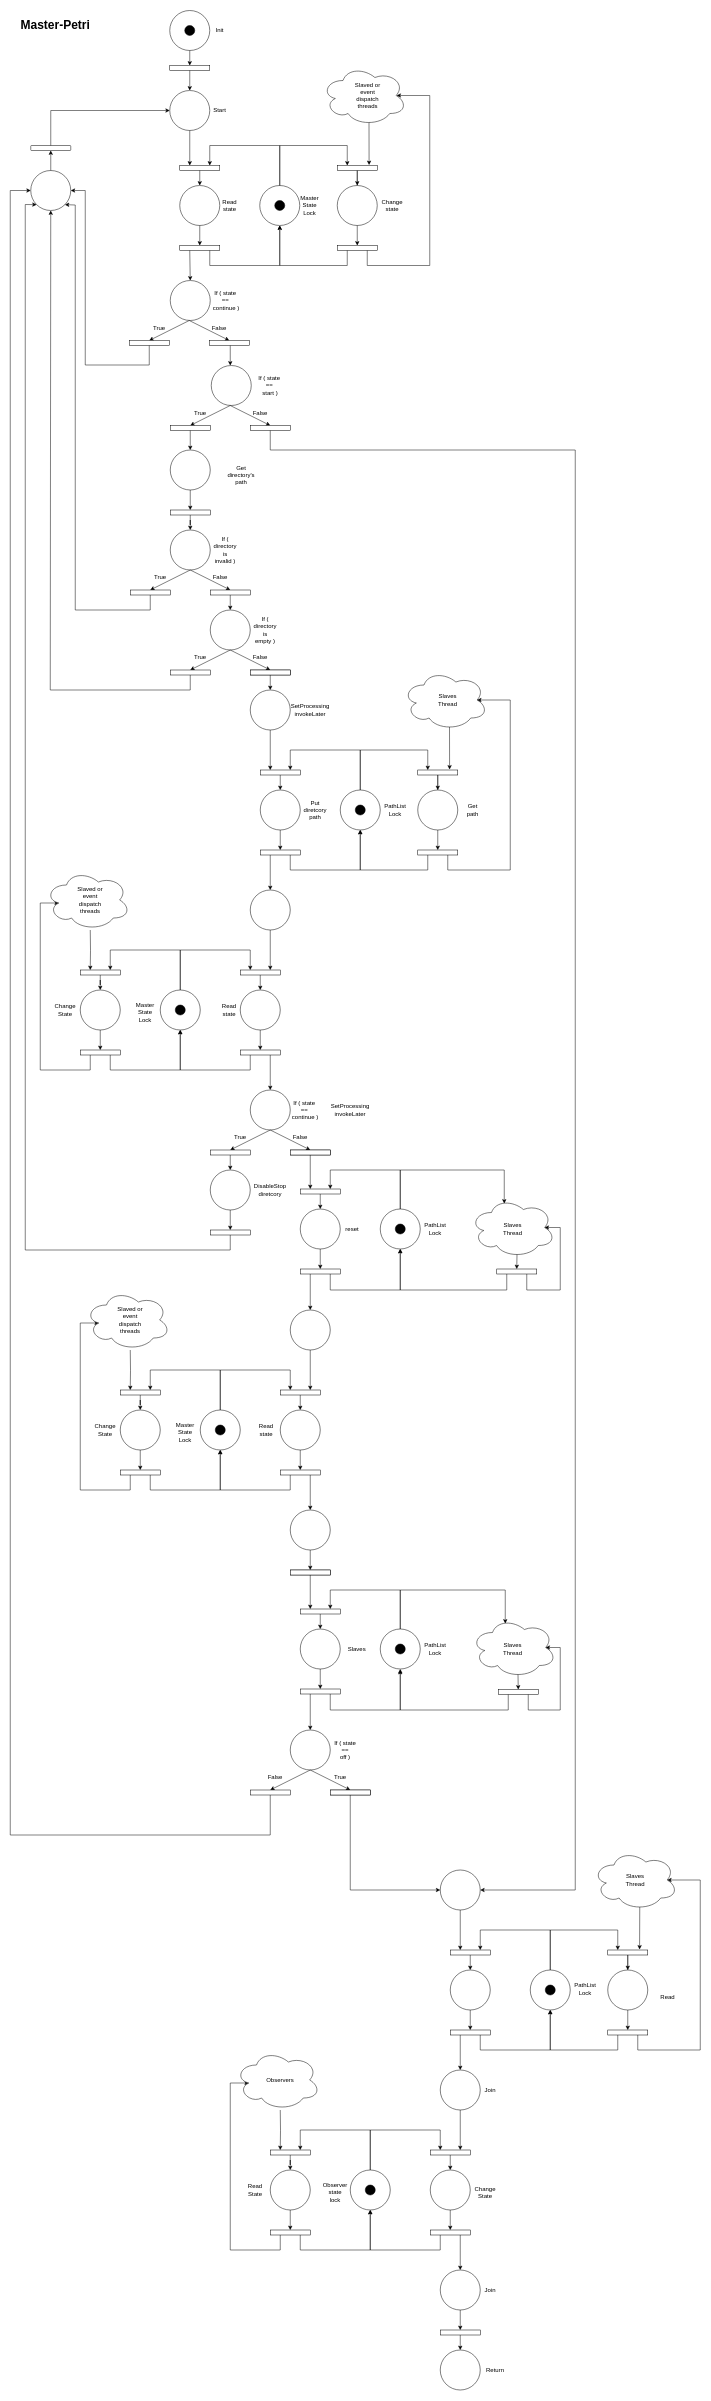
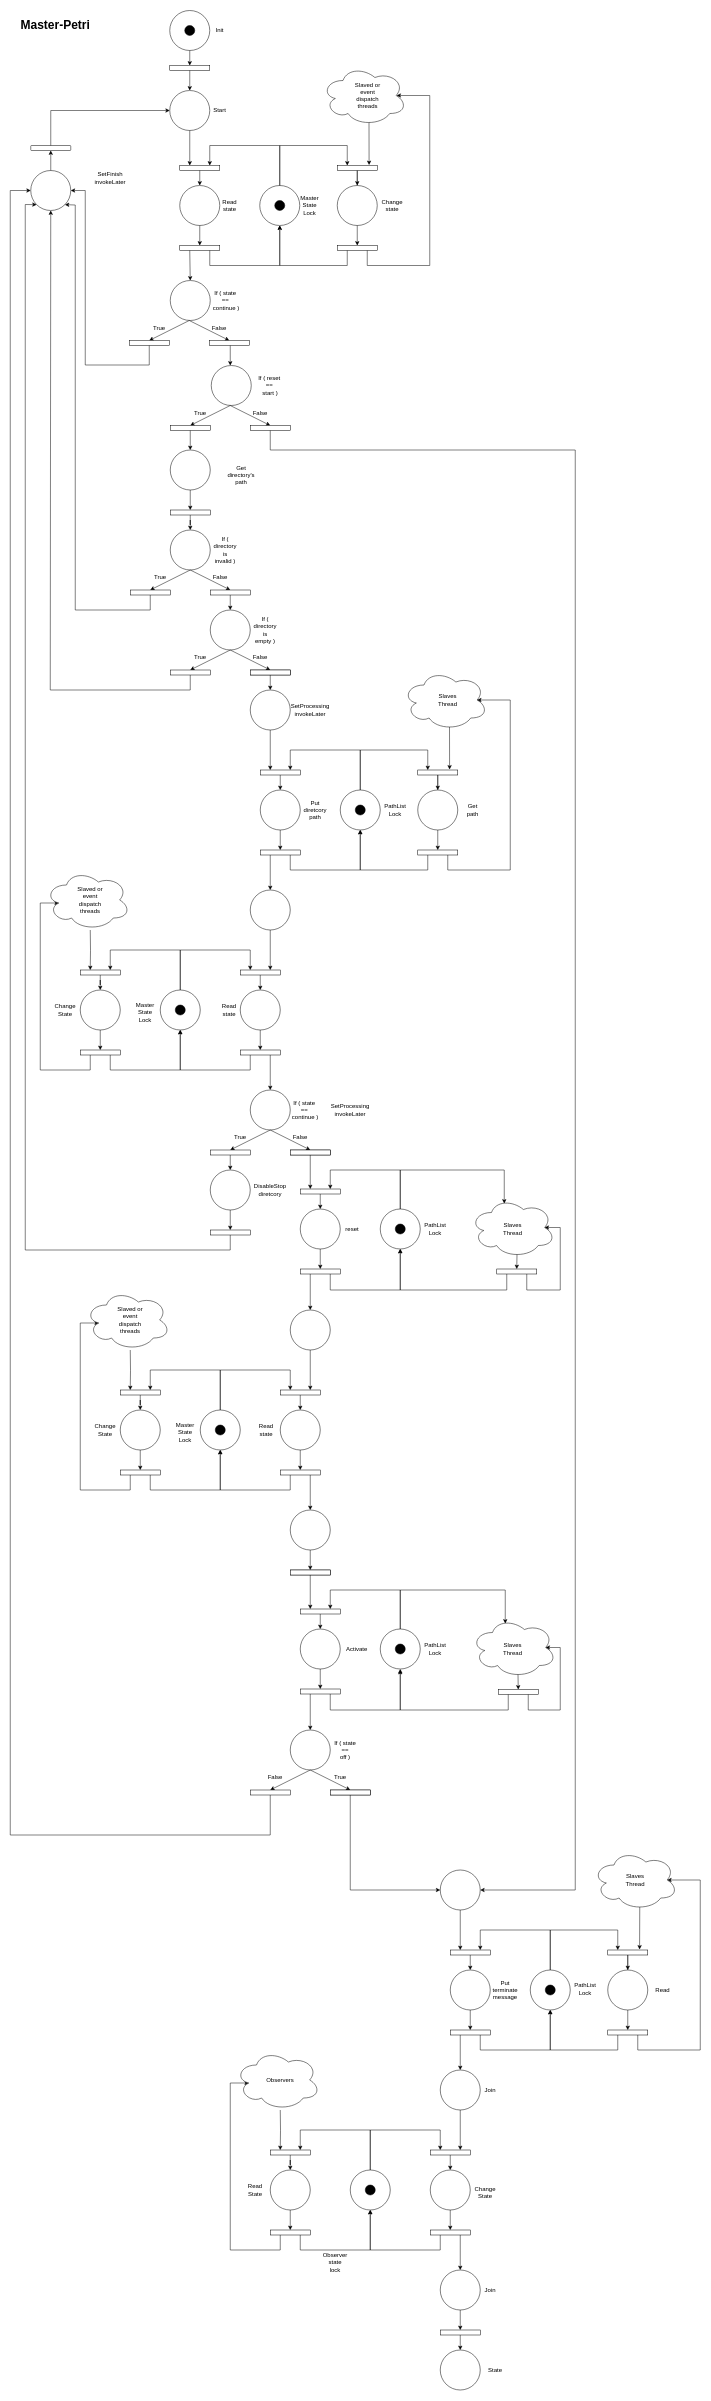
node "SetFinish invokeLater": added
node "If ( state == start )": label "If ( state == start )" -> "If ( reset == start )"
node "Slaves": label "Slaves" -> "Activate"
node "Put terminate message": added
node "Read": moved (668, 1997) -> (663, 1990)
node "Observer state lock": moved (335, 2192) -> (335, 2262)
node "Return": label "Return" -> "State"
